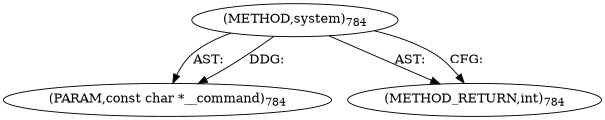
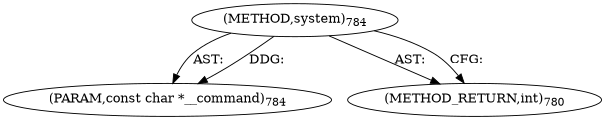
node "(METHOD_RETURN,int)": text "784" -> "780"
